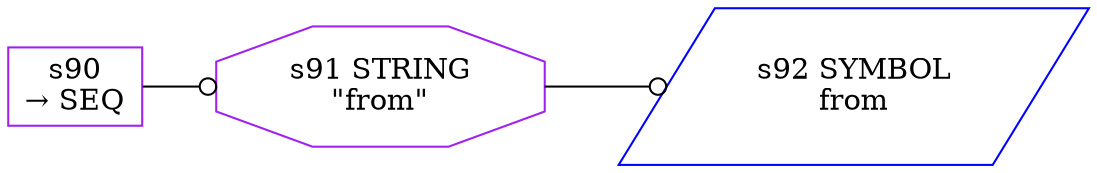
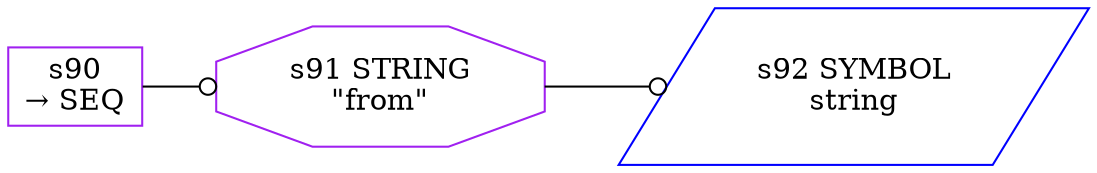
node "s92 SYMBOL from": label "s92 SYMBOL from" -> "s92 SYMBOL string"
